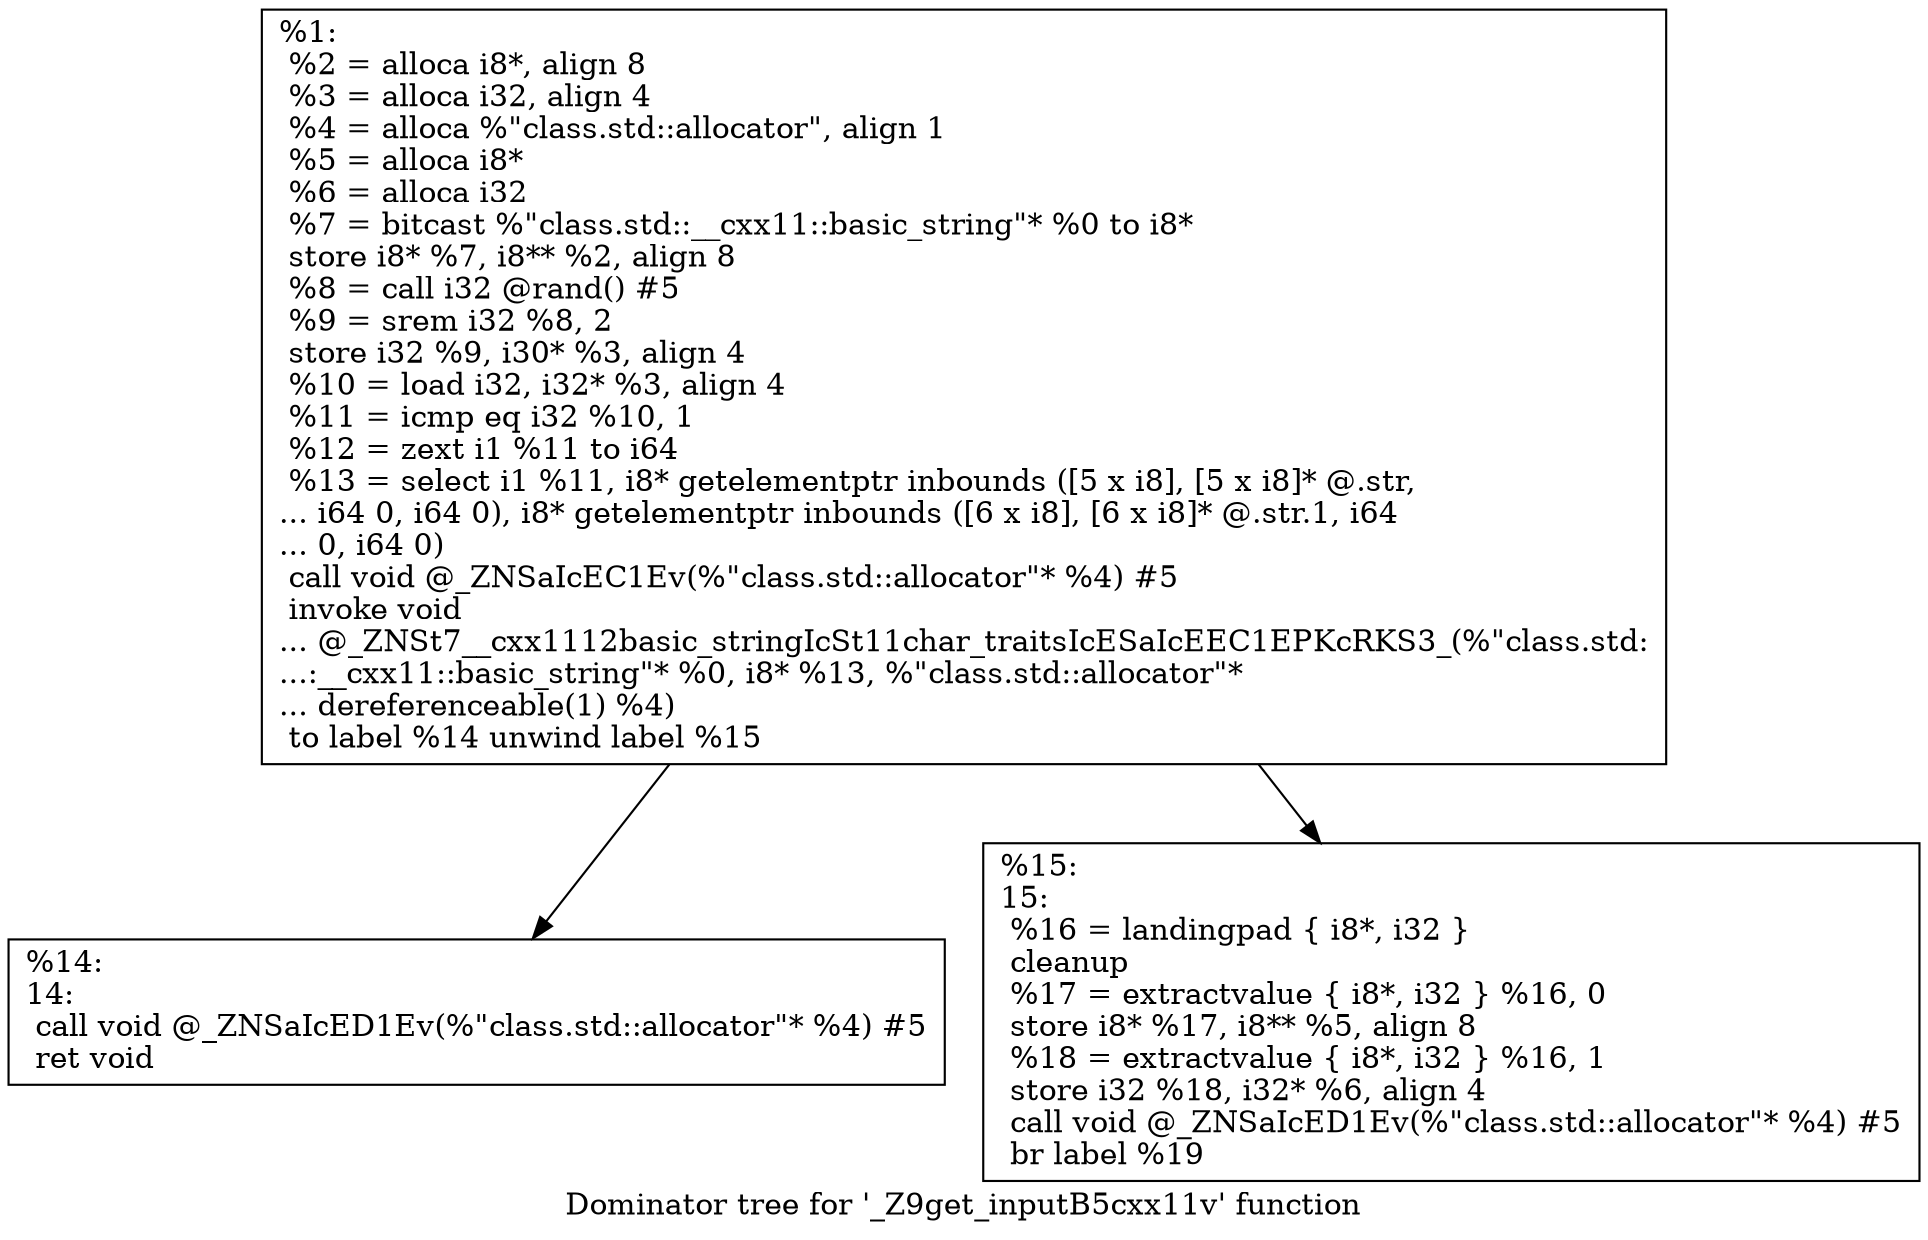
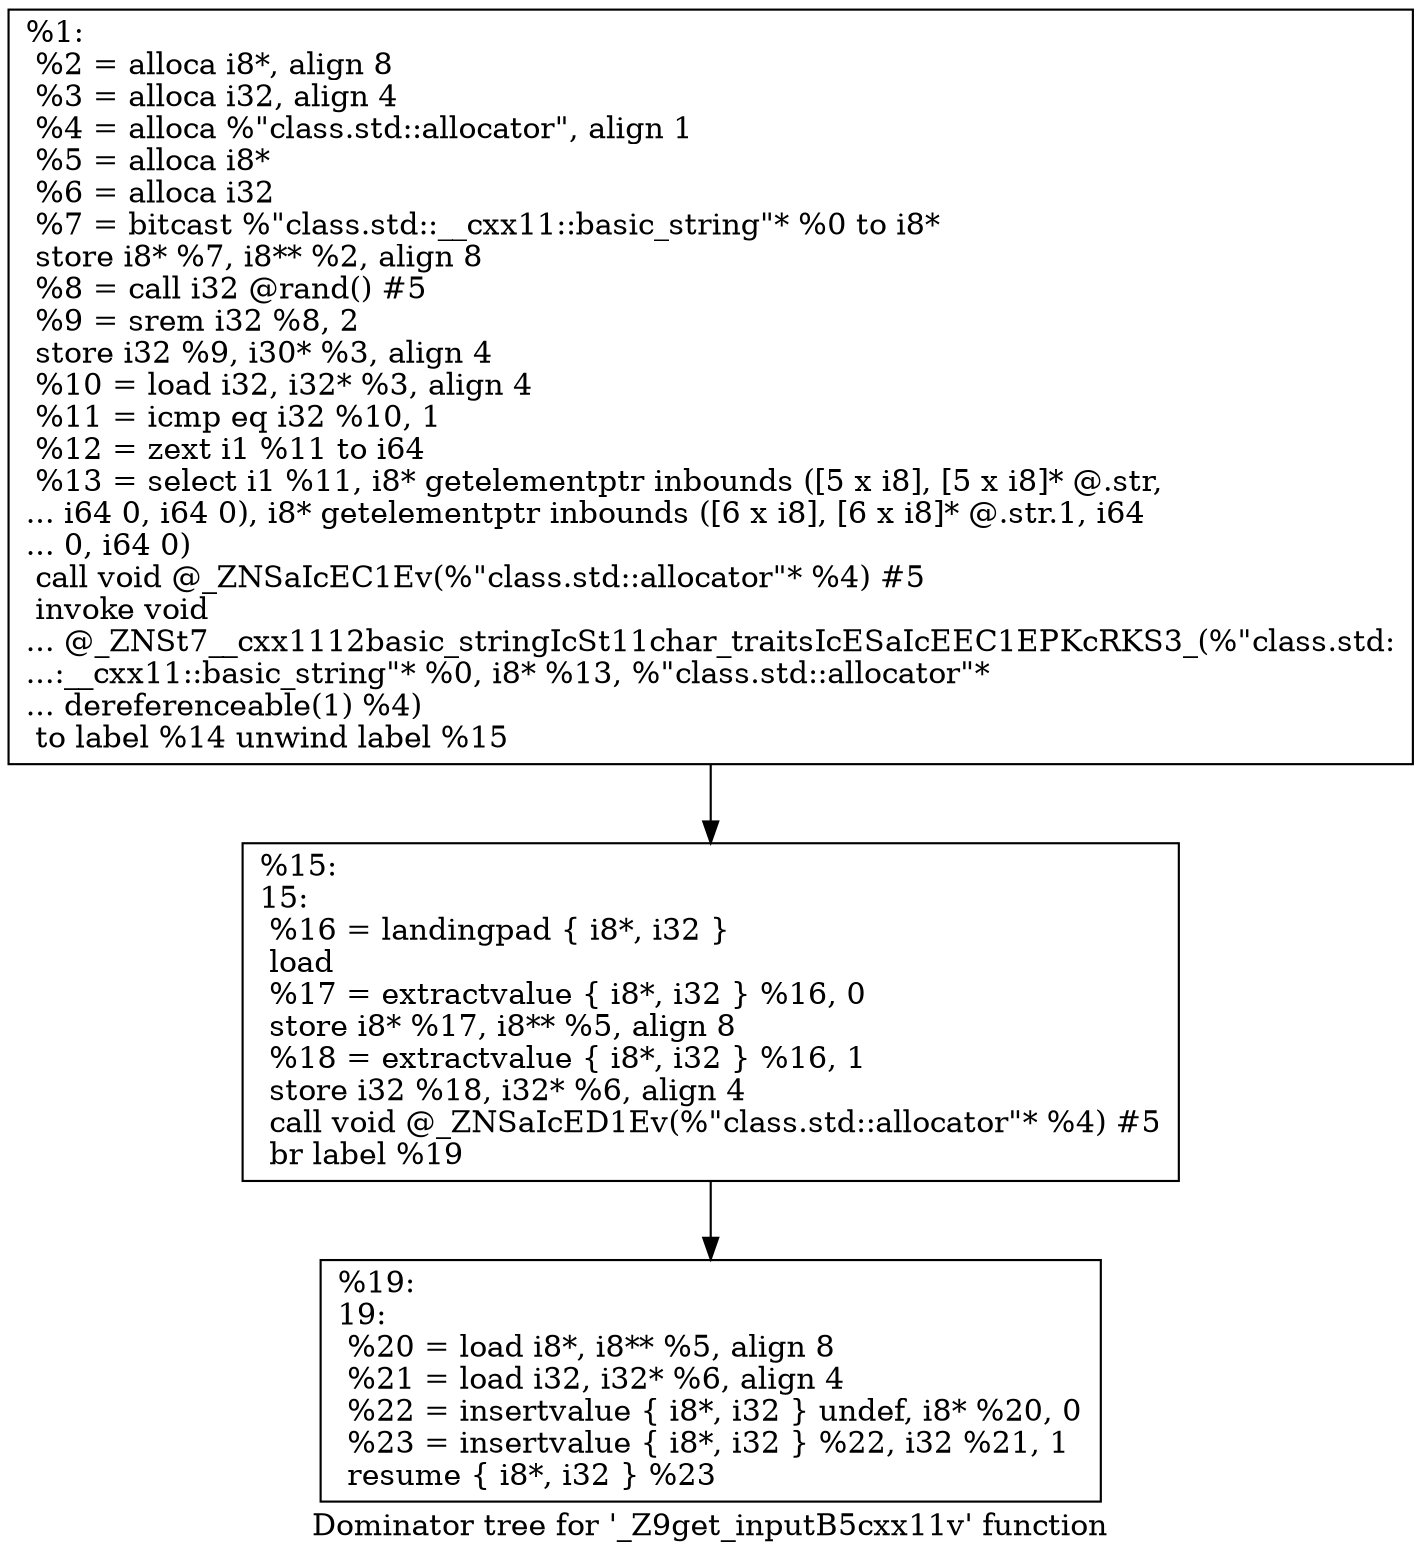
node "%15:": text "cleanup" -> "load"
node "%14:": removed
node "%19:": added
